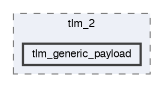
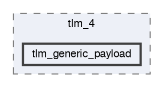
cluster "tlm_2": label "tlm_2" -> "tlm_4"
